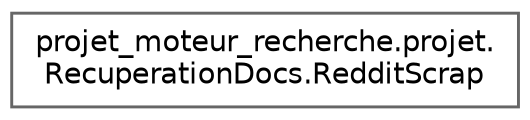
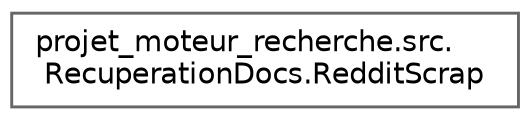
node "projet_moteur_recherche.projet. RecuperationDocs.RedditScrap": label "projet_moteur_recherche.projet. RecuperationDocs.RedditScrap" -> "projet_moteur_recherche.src. RecuperationDocs.RedditScrap"
